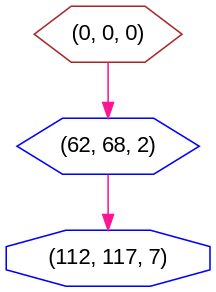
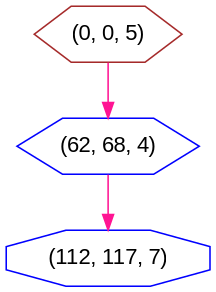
node "(0, 0, 0)": label "(0, 0, 0)" -> "(0, 0, 5)"
node "(62, 68, 2)": label "(62, 68, 2)" -> "(62, 68, 4)"
